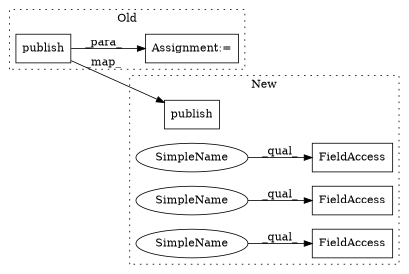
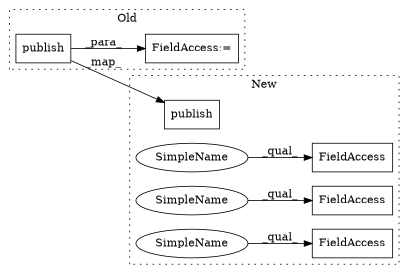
node "Assignment:=": label "Assignment:=" -> "FieldAccess:="
